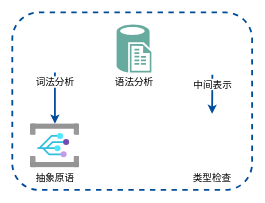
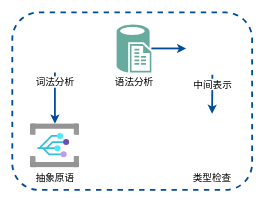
edge "语法分析" -> "中间表示": added
